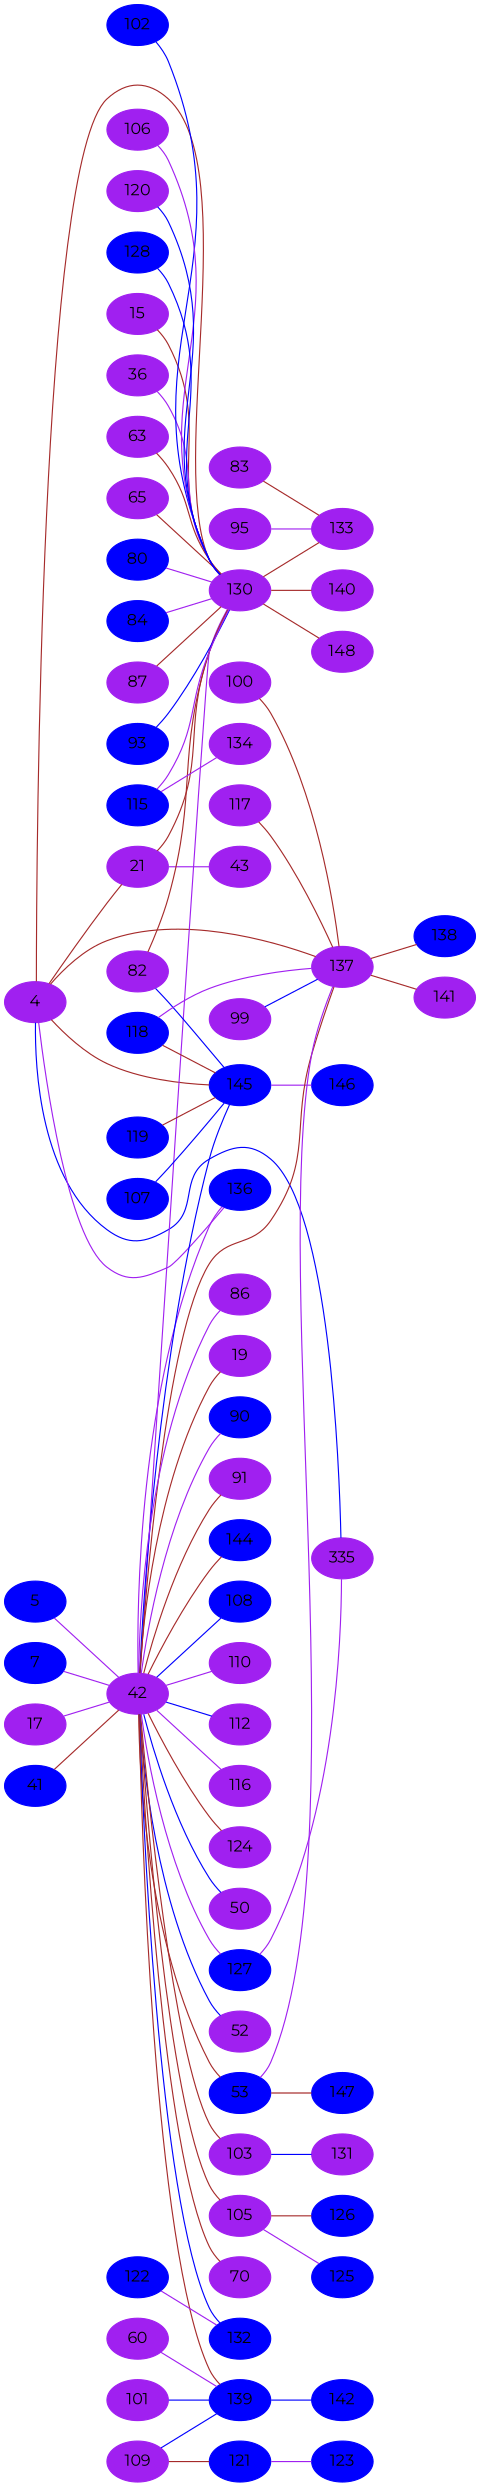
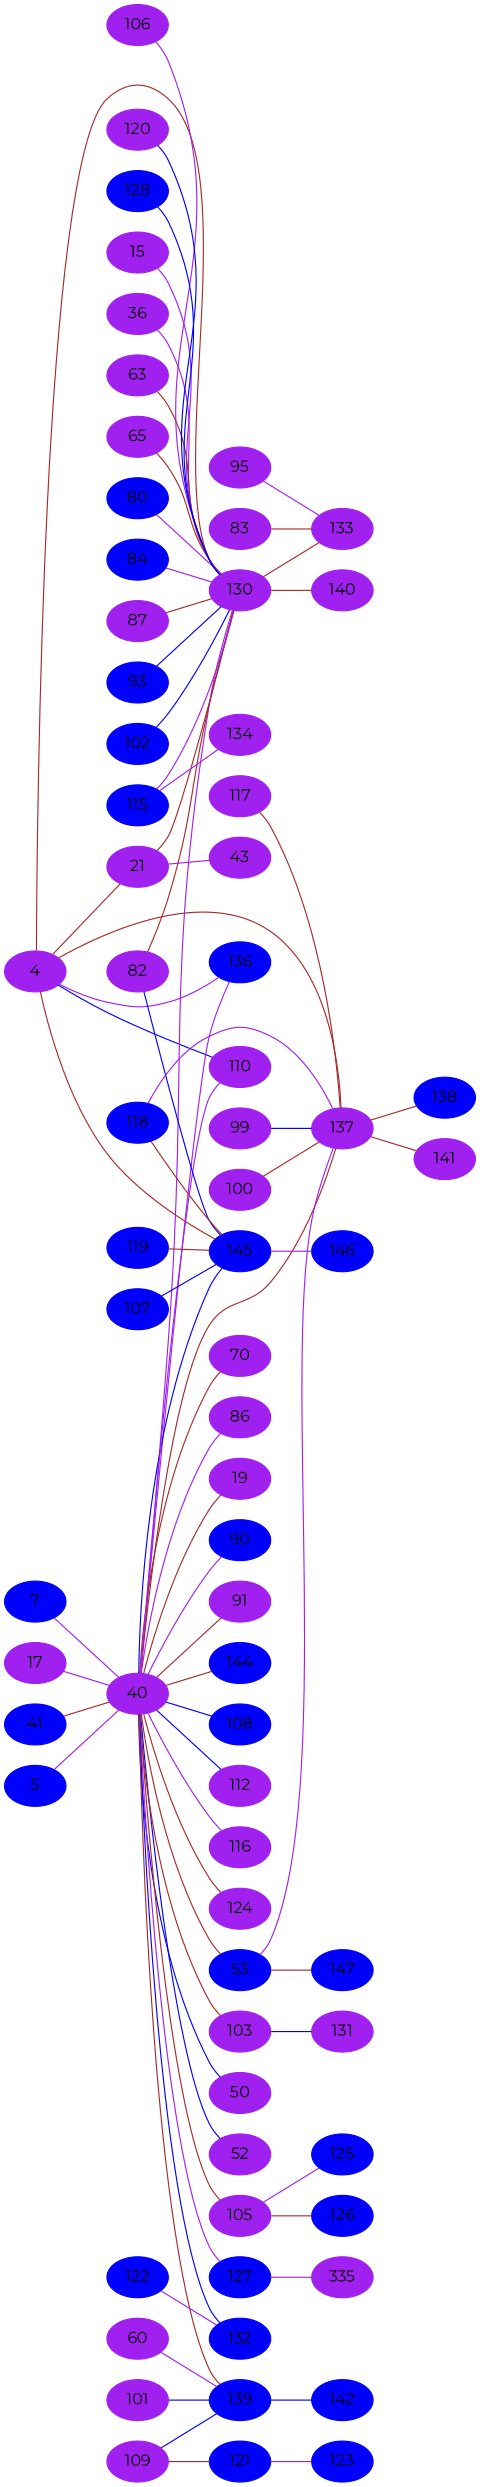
edge "15" -- "130": color brown -> purple
node "148": removed
edge "4" -- "335": now "4" -- "110"
node "42": label "42" -> "40"
